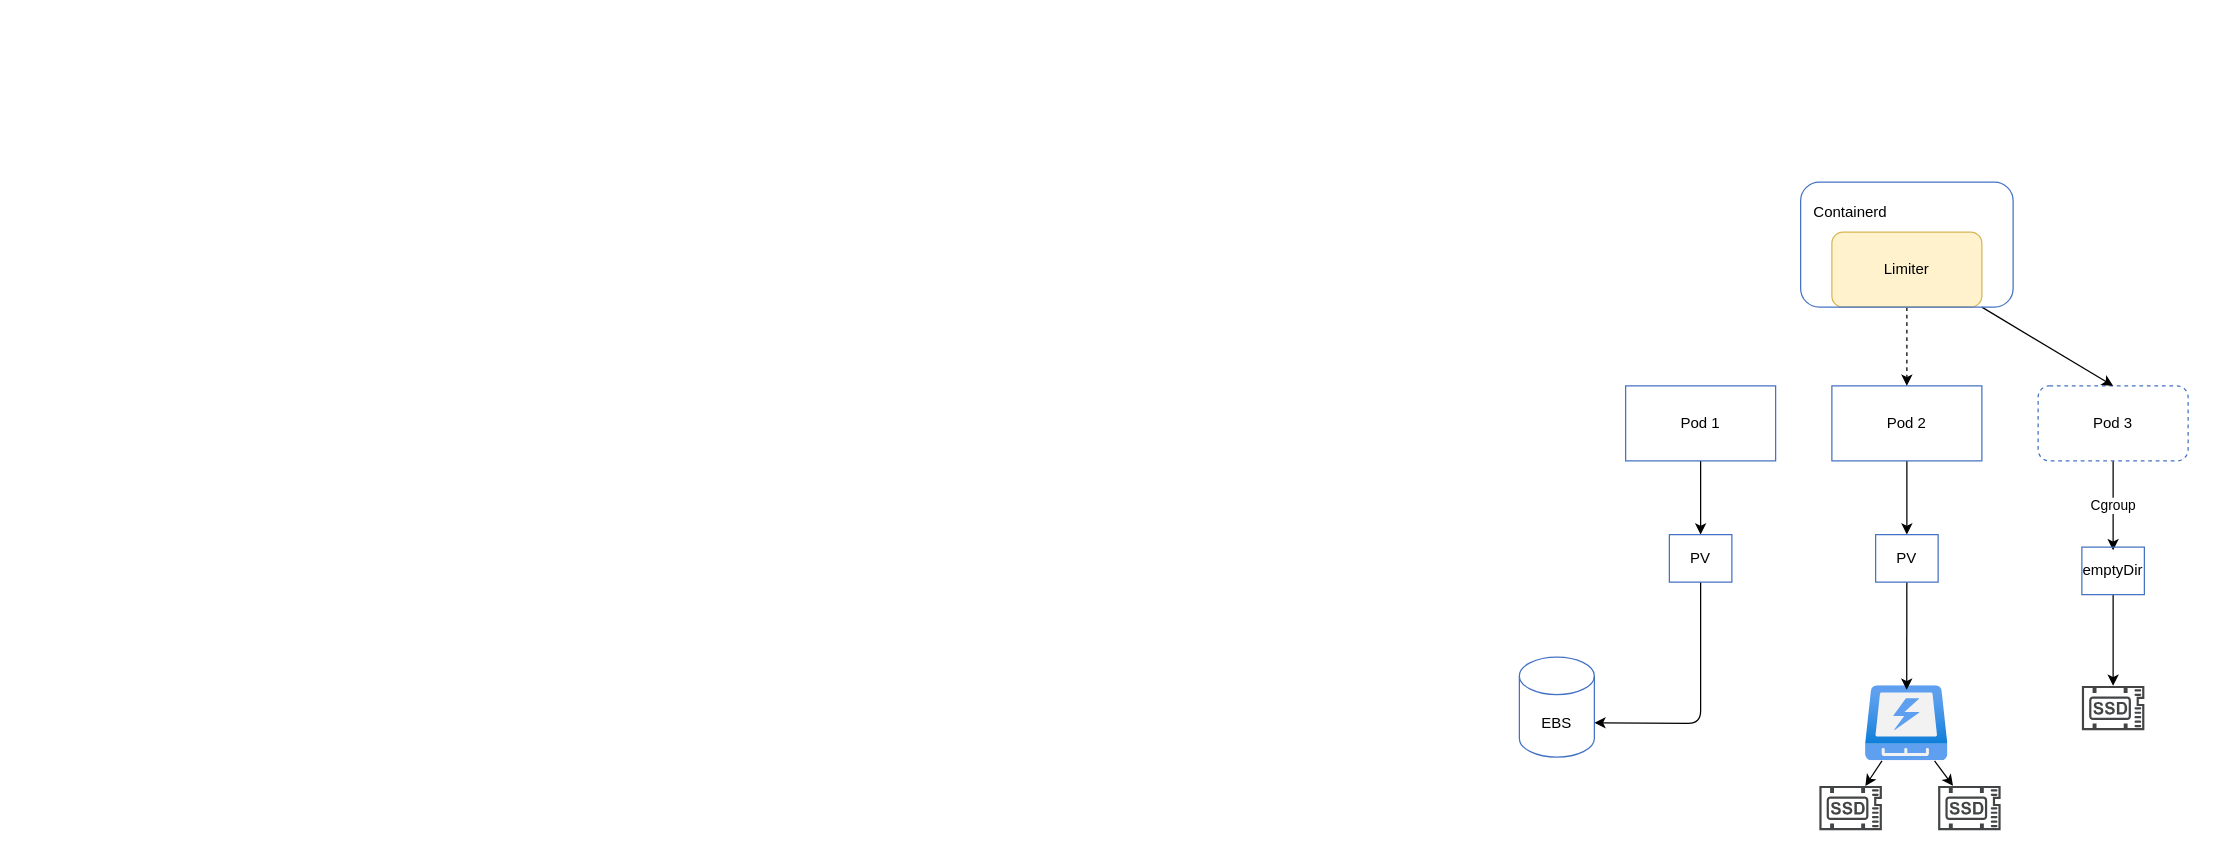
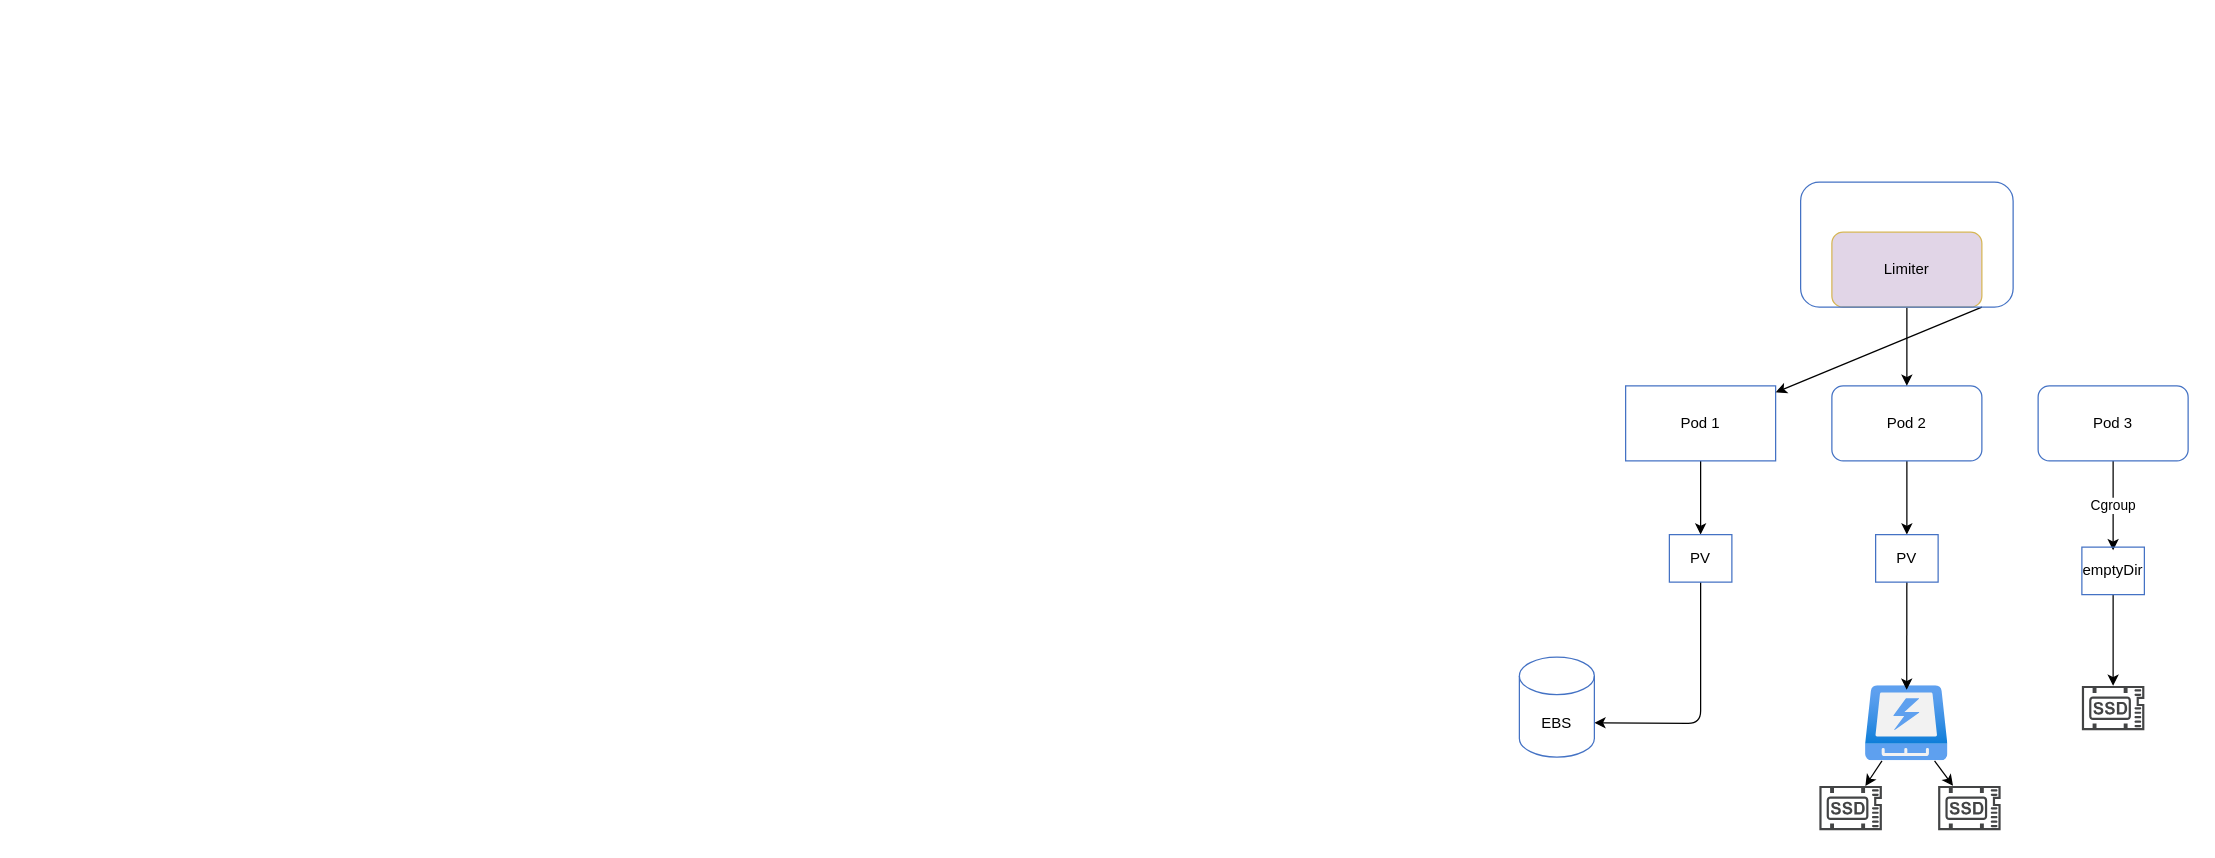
node "Containerd": removed
node "Limiter": fillcolor #fff2cc -> #e1d5e7
edge "Limiter" -> "Pod 2": style dashed -> solid
edge "Limiter" -> "Pod 3": now "Limiter" -> "Pod 1"
node "Pod 2": shape rectangle -> rounded rectangle
node "Pod 3": style dashed -> solid
